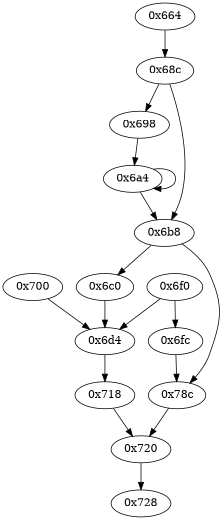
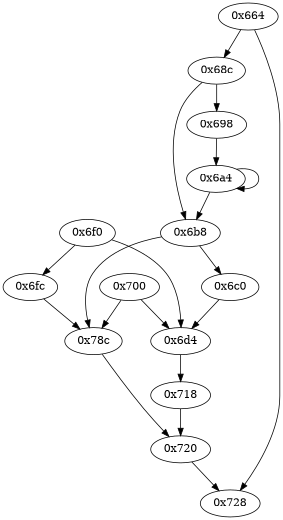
edge "0x664" -> "0x728": added
edge "0x700" -> "0x78c": added
